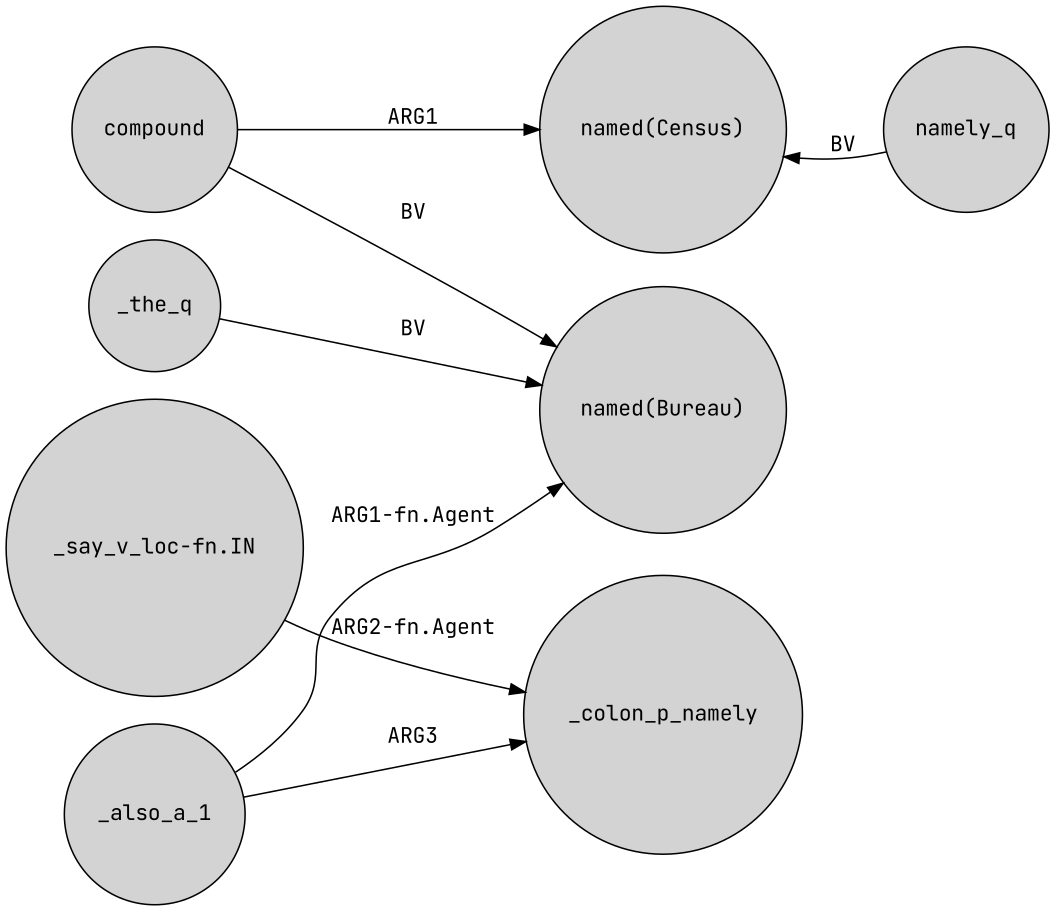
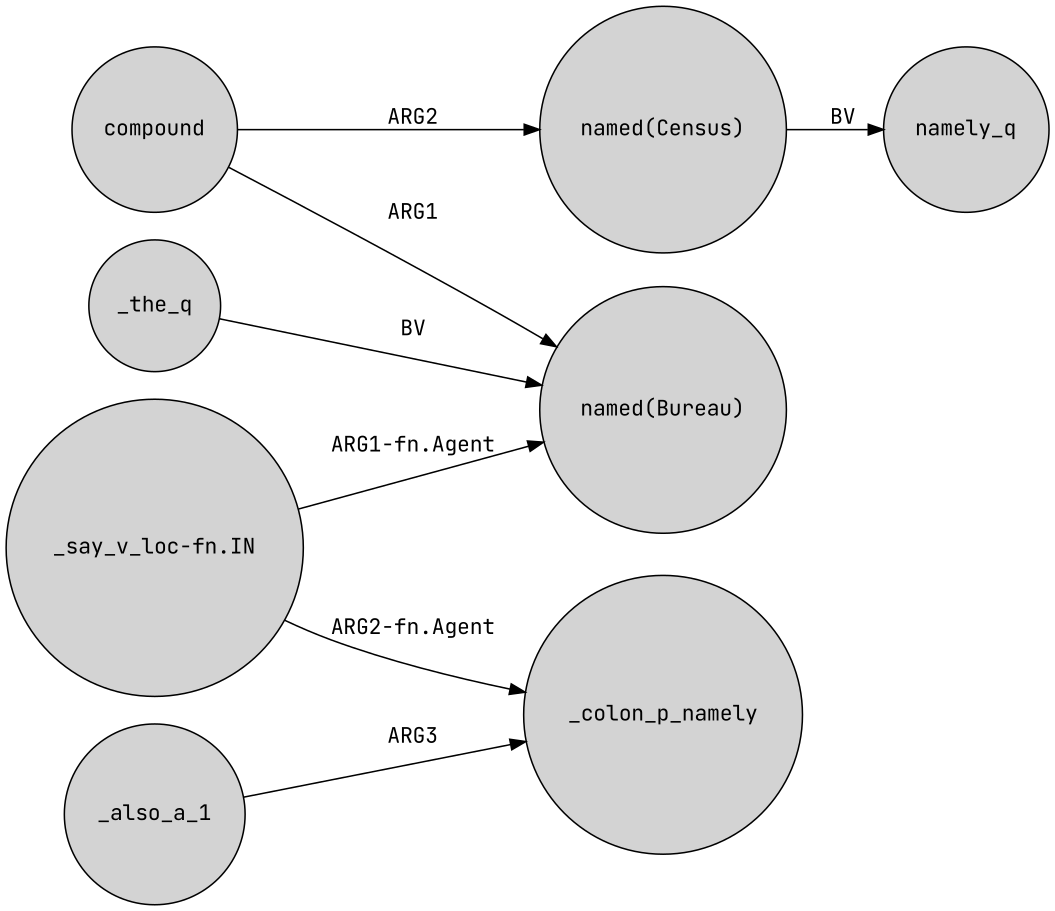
edge "compound" -> "named(Census)": label "ARG1" -> "ARG2"
edge "namely_q" -> "named(Census)": reversed
edge "compound" -> "named(Bureau)": label "BV" -> "ARG1"
edge "_also_a_1" -> "named(Bureau)": now "_say_v_loc-fn.IN" -> "named(Bureau)"
